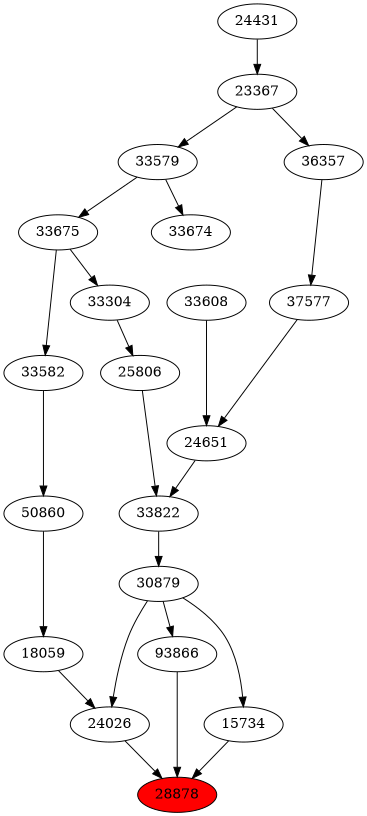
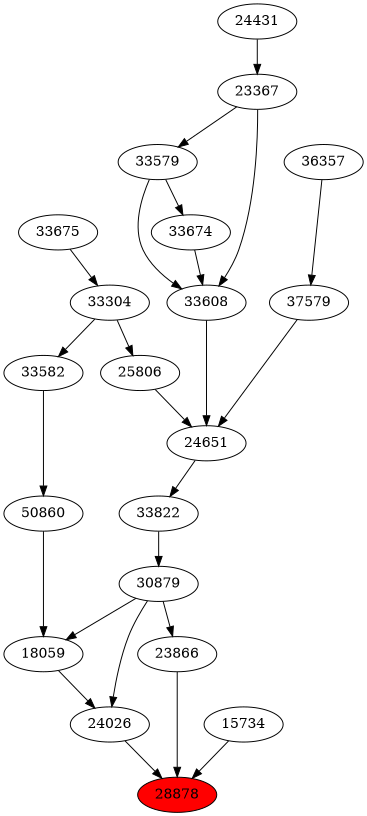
edge "23367" -> "36357": now "23367" -> "33608"
edge "33579" -> "33675": now "33579" -> "33608"
edge "33674" -> "33608": added
edge "33675" -> "33582": now "33304" -> "33582"
node "37577": label "37577" -> "37579"
edge "25806" -> "33822": now "25806" -> "24651"
edge "30879" -> "15734": now "30879" -> "18059"
node "93866": label "93866" -> "23866"
